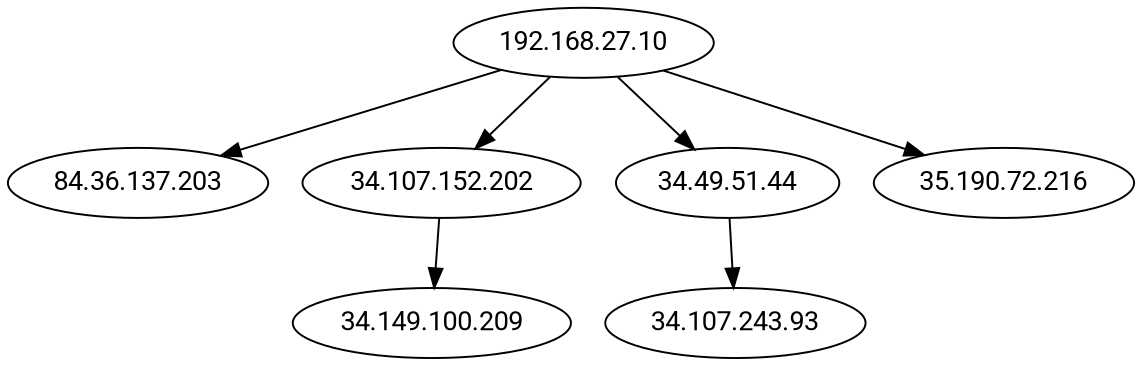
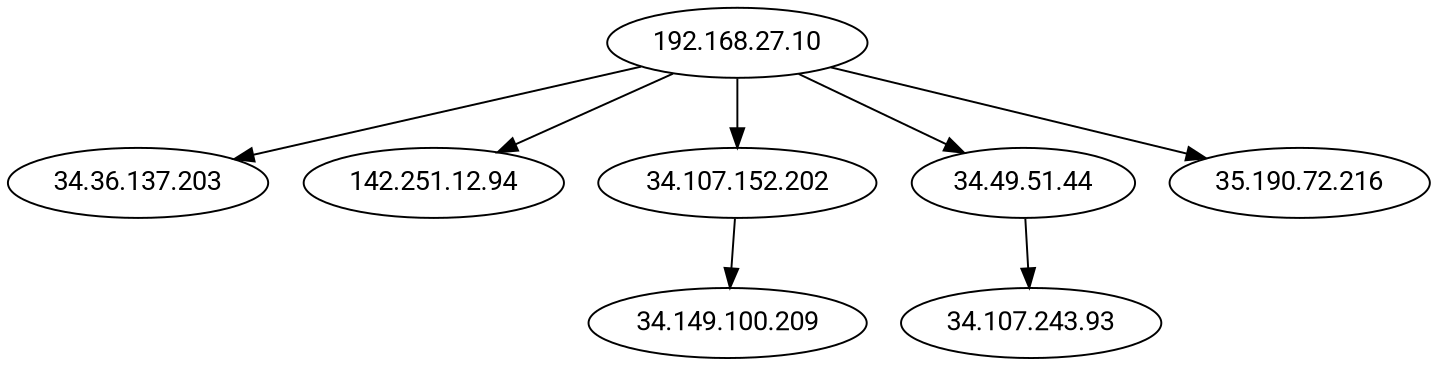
node "84.36.137.203": label "84.36.137.203" -> "34.36.137.203"
node "142.251.12.94": added
